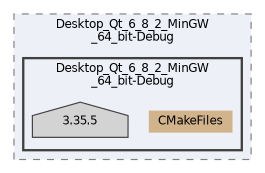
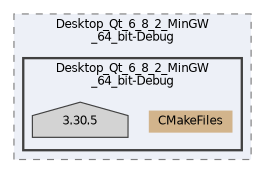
node "3.35.5": label "3.35.5" -> "3.30.5"
